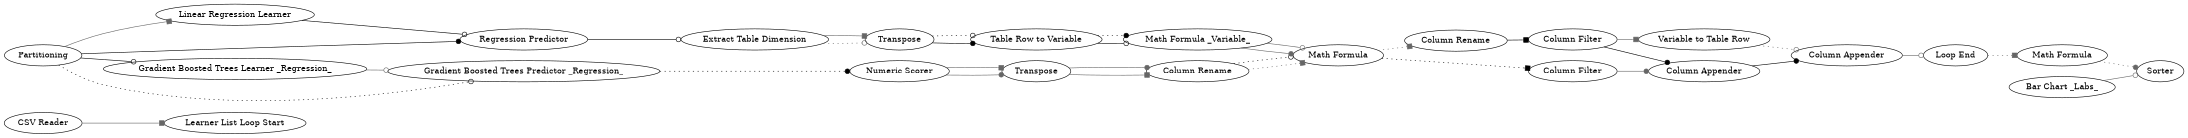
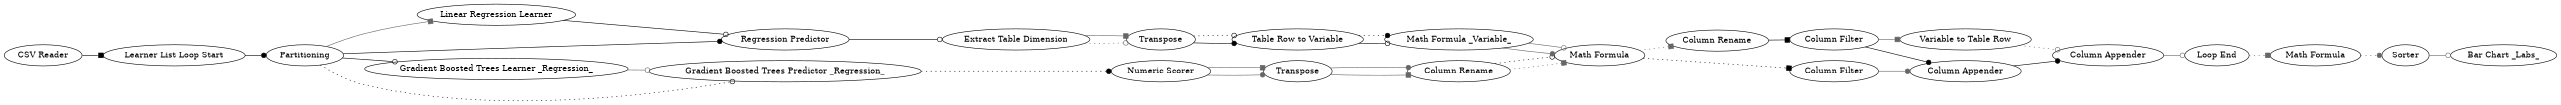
edge "Learner List Loop Start" -> "Partitioning": added
edge "Bar Chart _Labs_" -> "Sorter": reversed
edge "CSV Reader" -> "Learner List Loop Start": color gray40 -> black
